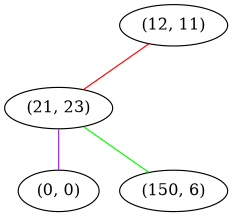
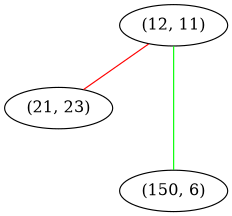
edge "(21, 23)" -- "(150, 6)": now "(12, 11)" -- "(150, 6)"
node "(0, 0)": removed
